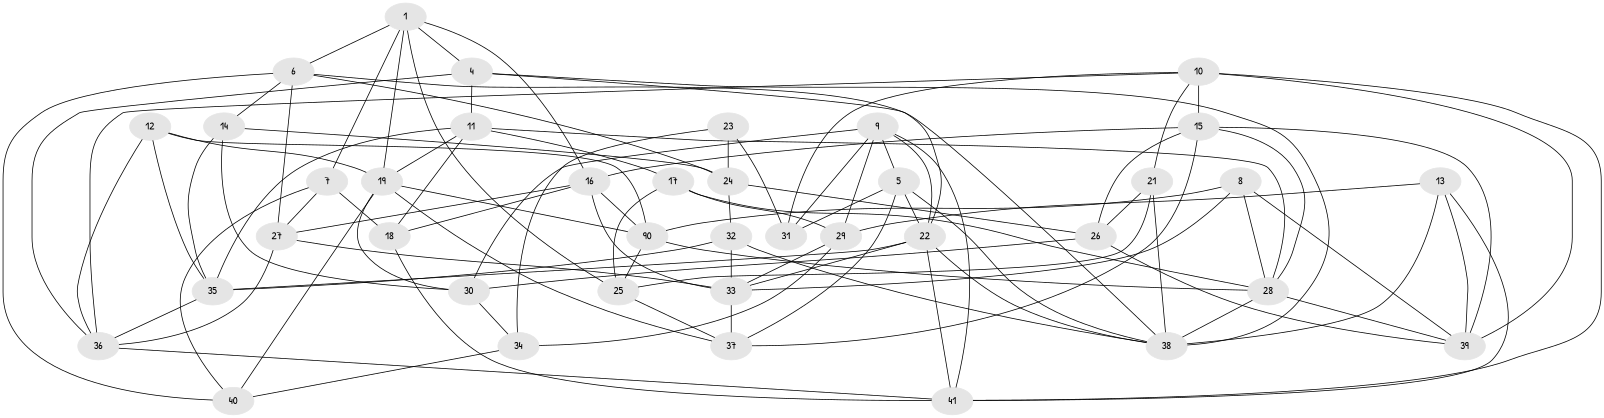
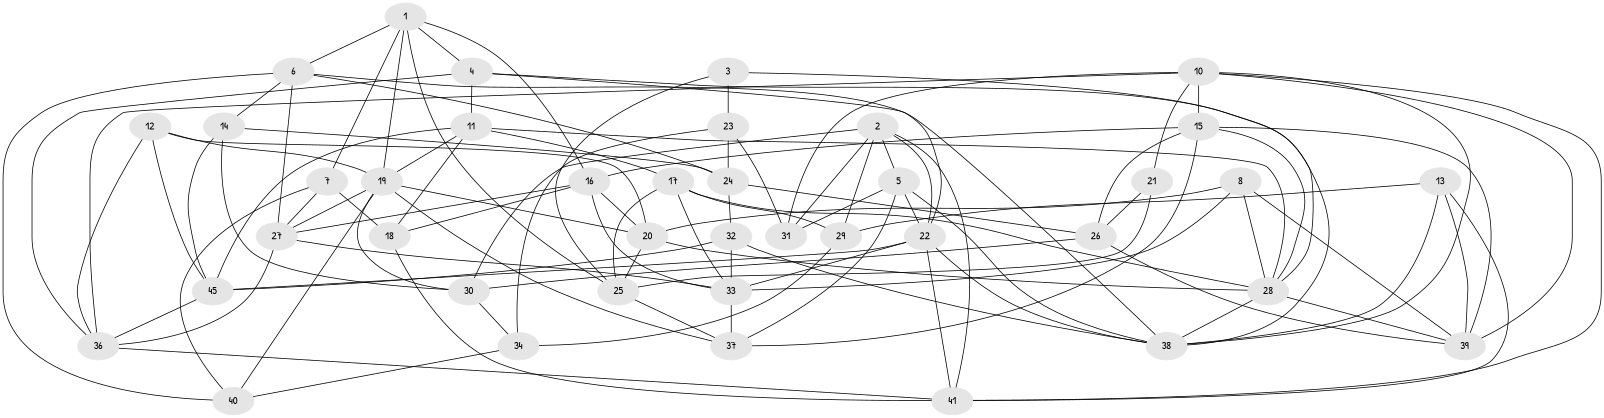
node "3": added
node "9": label "9" -> "2"
edge "19" -- "27": added
node "90": label "90" -> "20"
edge "21" -- "38": now "10" -- "38"
edge "29" -- "33": now "17" -- "33"
node "35": label "35" -> "45"
